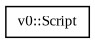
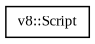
node "v0::Script": label "v0::Script" -> "v8::Script"
